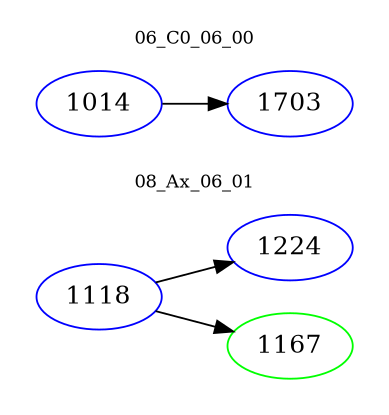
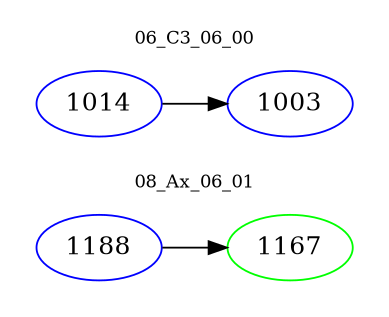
cluster "06_C0_06_00": label "06_C0_06_00" -> "06_C3_06_00"
node "1703": label "1703" -> "1003"
node "1224": removed
node "1118": label "1118" -> "1188"
